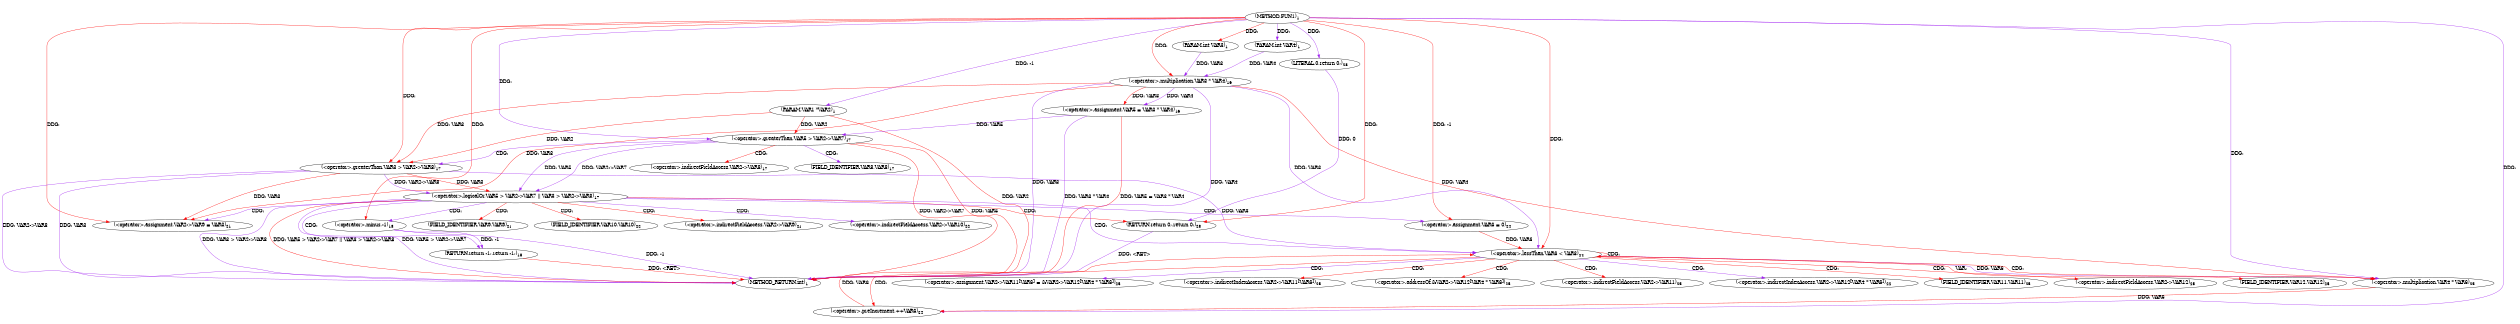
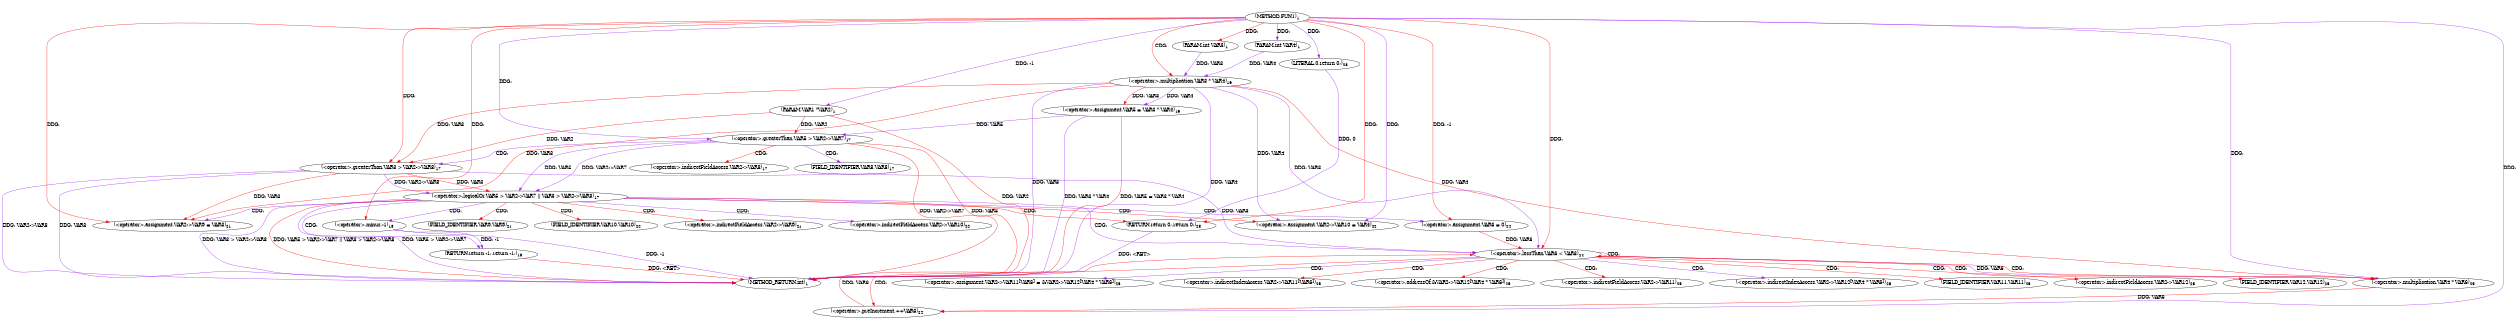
edge "(METHOD,FUN1)" -> "(<operator>.multiplication,VAR3 * VAR4)": label "DDG: " -> "CDG: "
node "(<operator>.assignment,VAR2->VAR10 = VAR4)": added
edge "(<operator>.lessThan,VAR6 < VAR3)" -> "(FIELD_IDENTIFIER,VAR12,VAR12)": label "VAR: " -> "CDG: "
node "(<operator>.indirectIndexAccess,VAR2->VAR12[VAR4 * VAR6])": text "22" -> "25"
